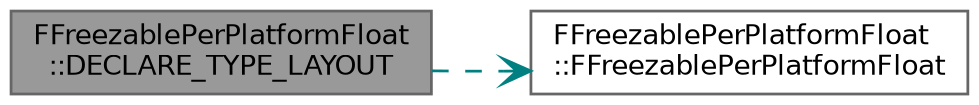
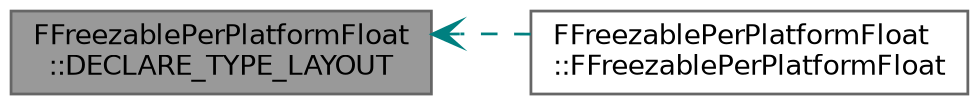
edge "FFreezablePerPlatformFloat ::DECLARE_TYPE_LAYOUT" -> "FFreezablePerPlatformFloat ::FFreezablePerPlatformFloat": reversed
